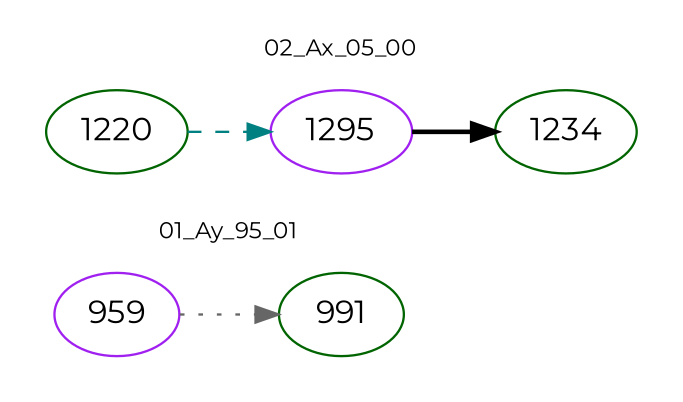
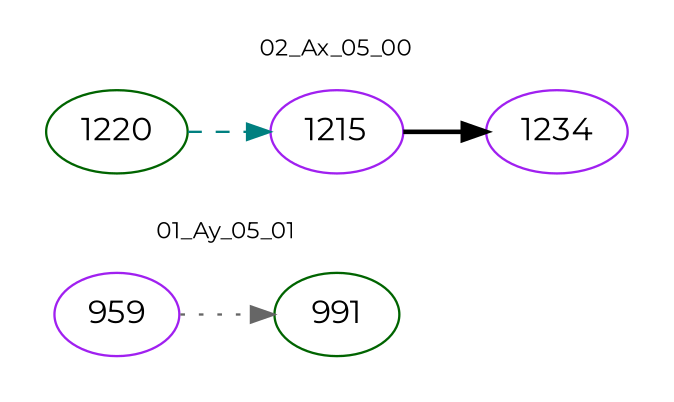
node "1295": label "1295" -> "1215"
node "1234": color darkgreen -> purple
cluster "01_Ay_95_01": label "01_Ay_95_01" -> "01_Ay_05_01"
